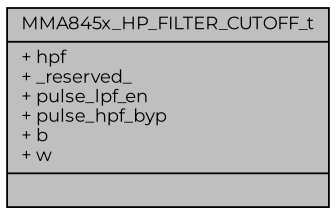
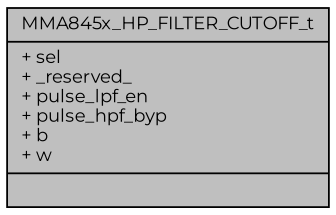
node "MMA845x_HP_FILTER_CUTOFF_t": text "+ hpf" -> "+ sel"
